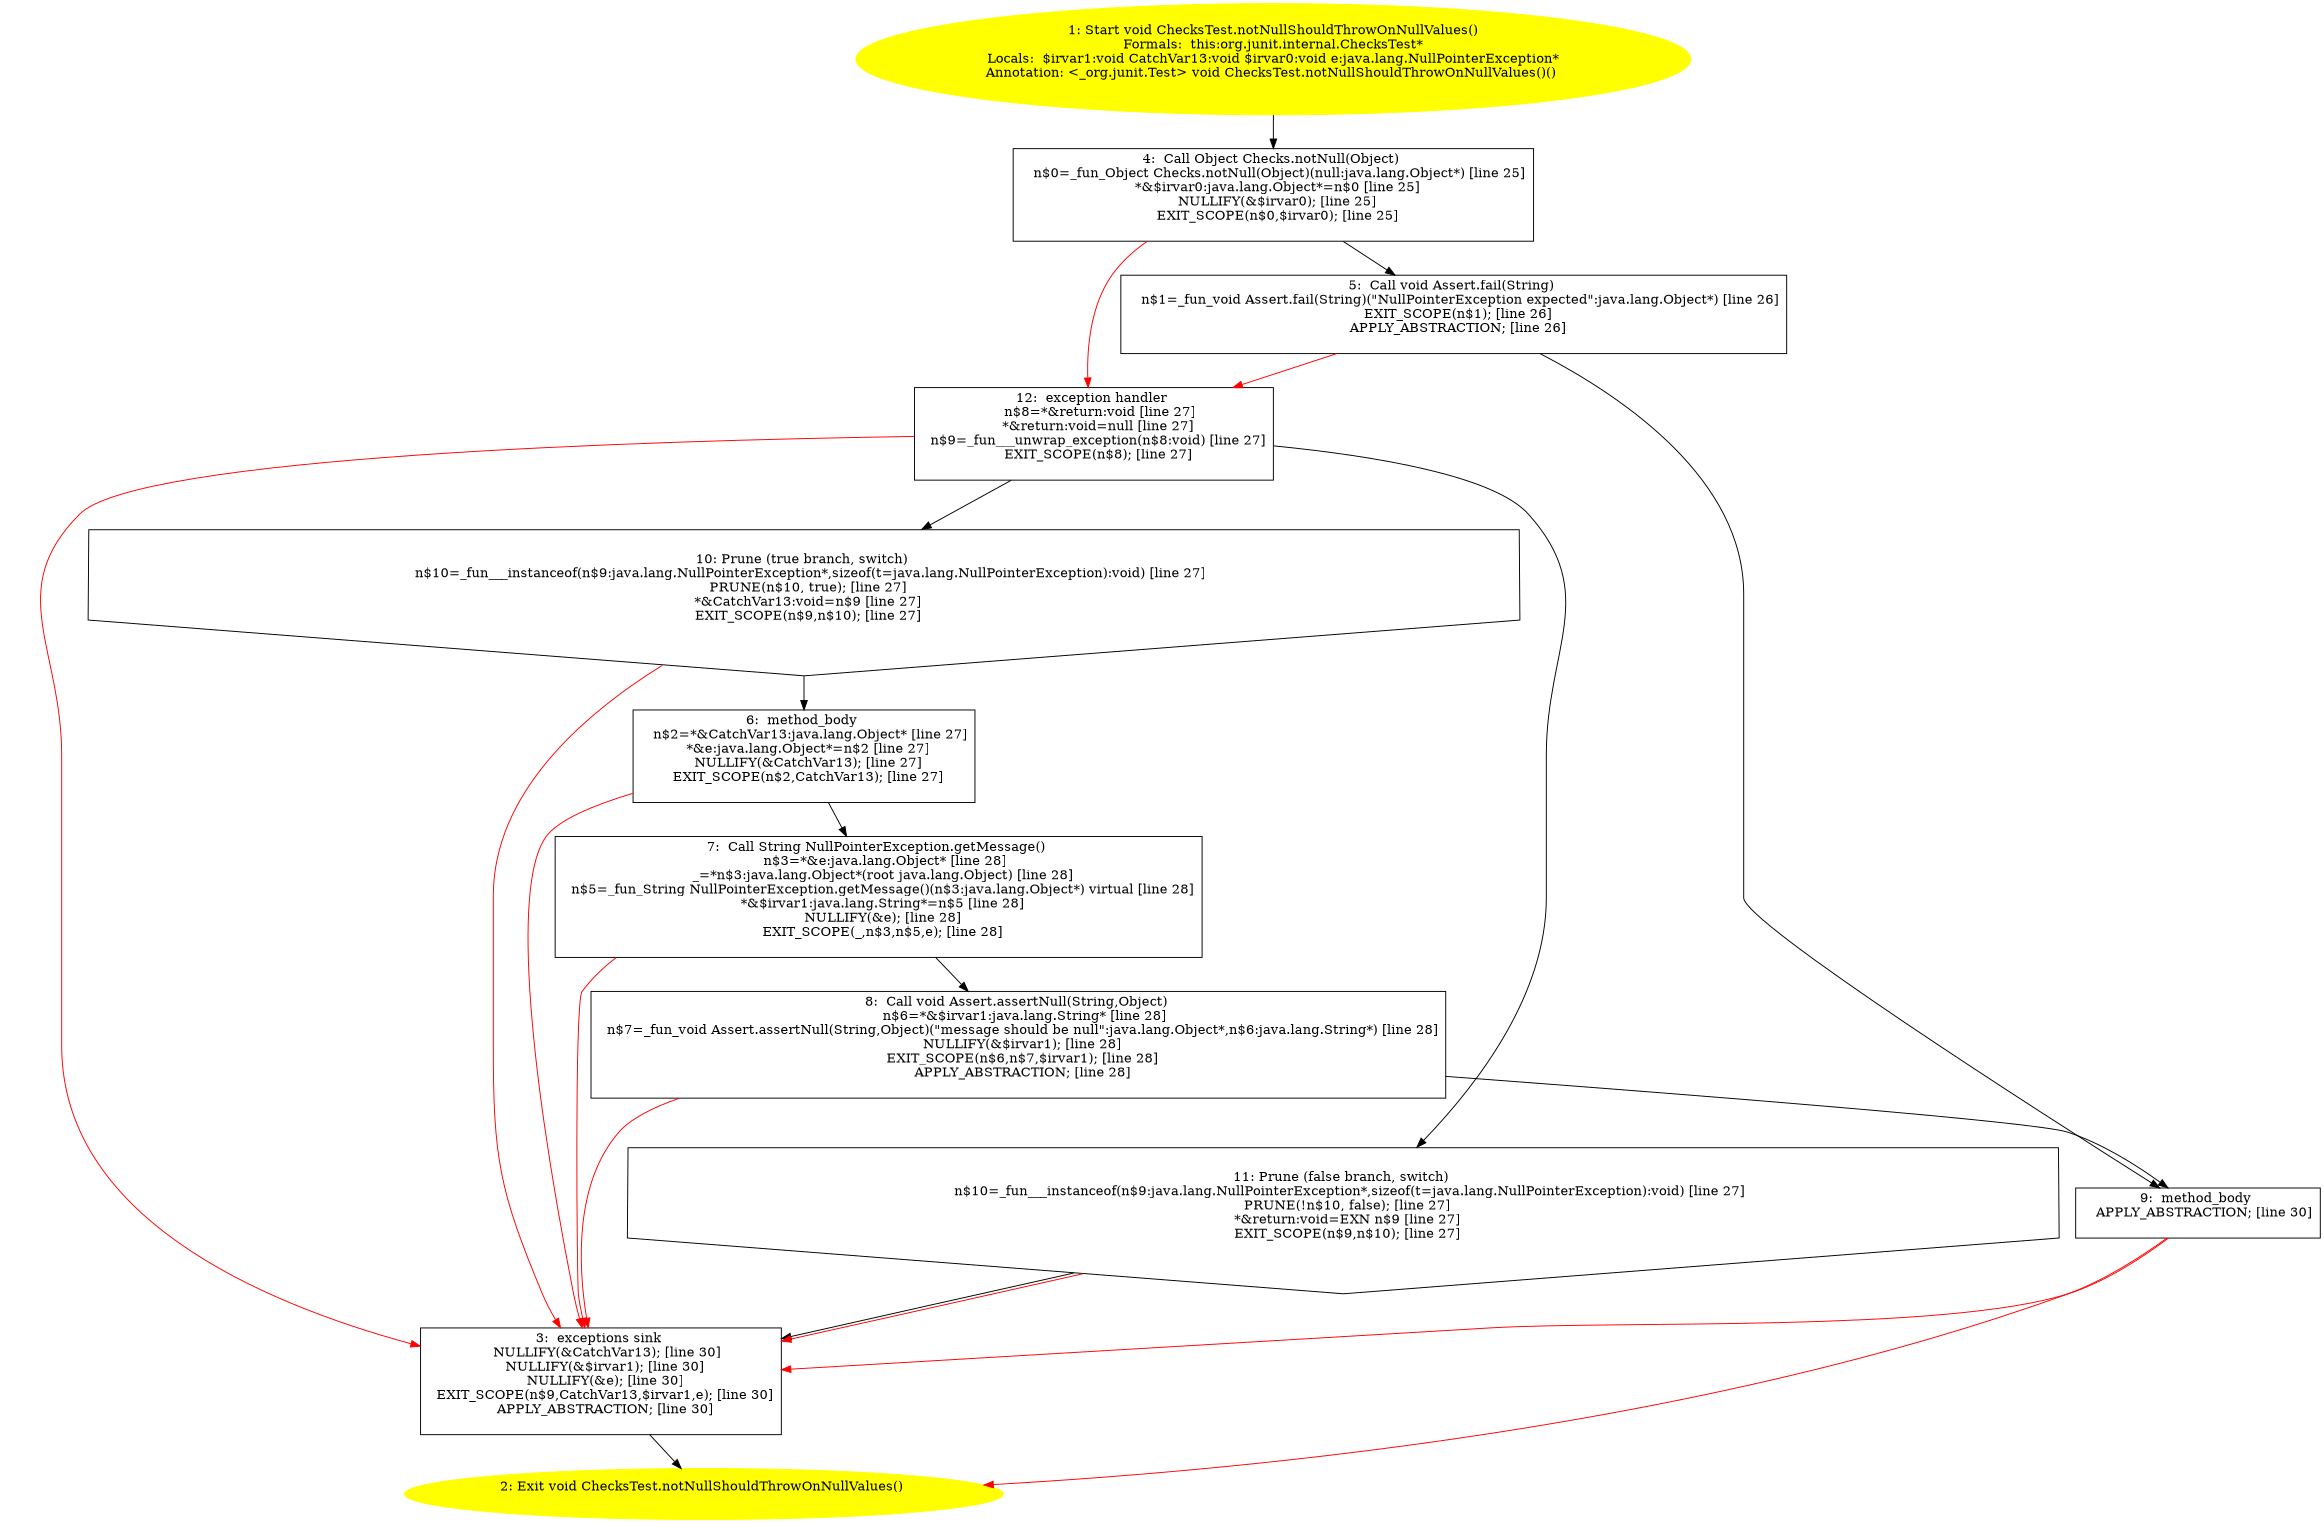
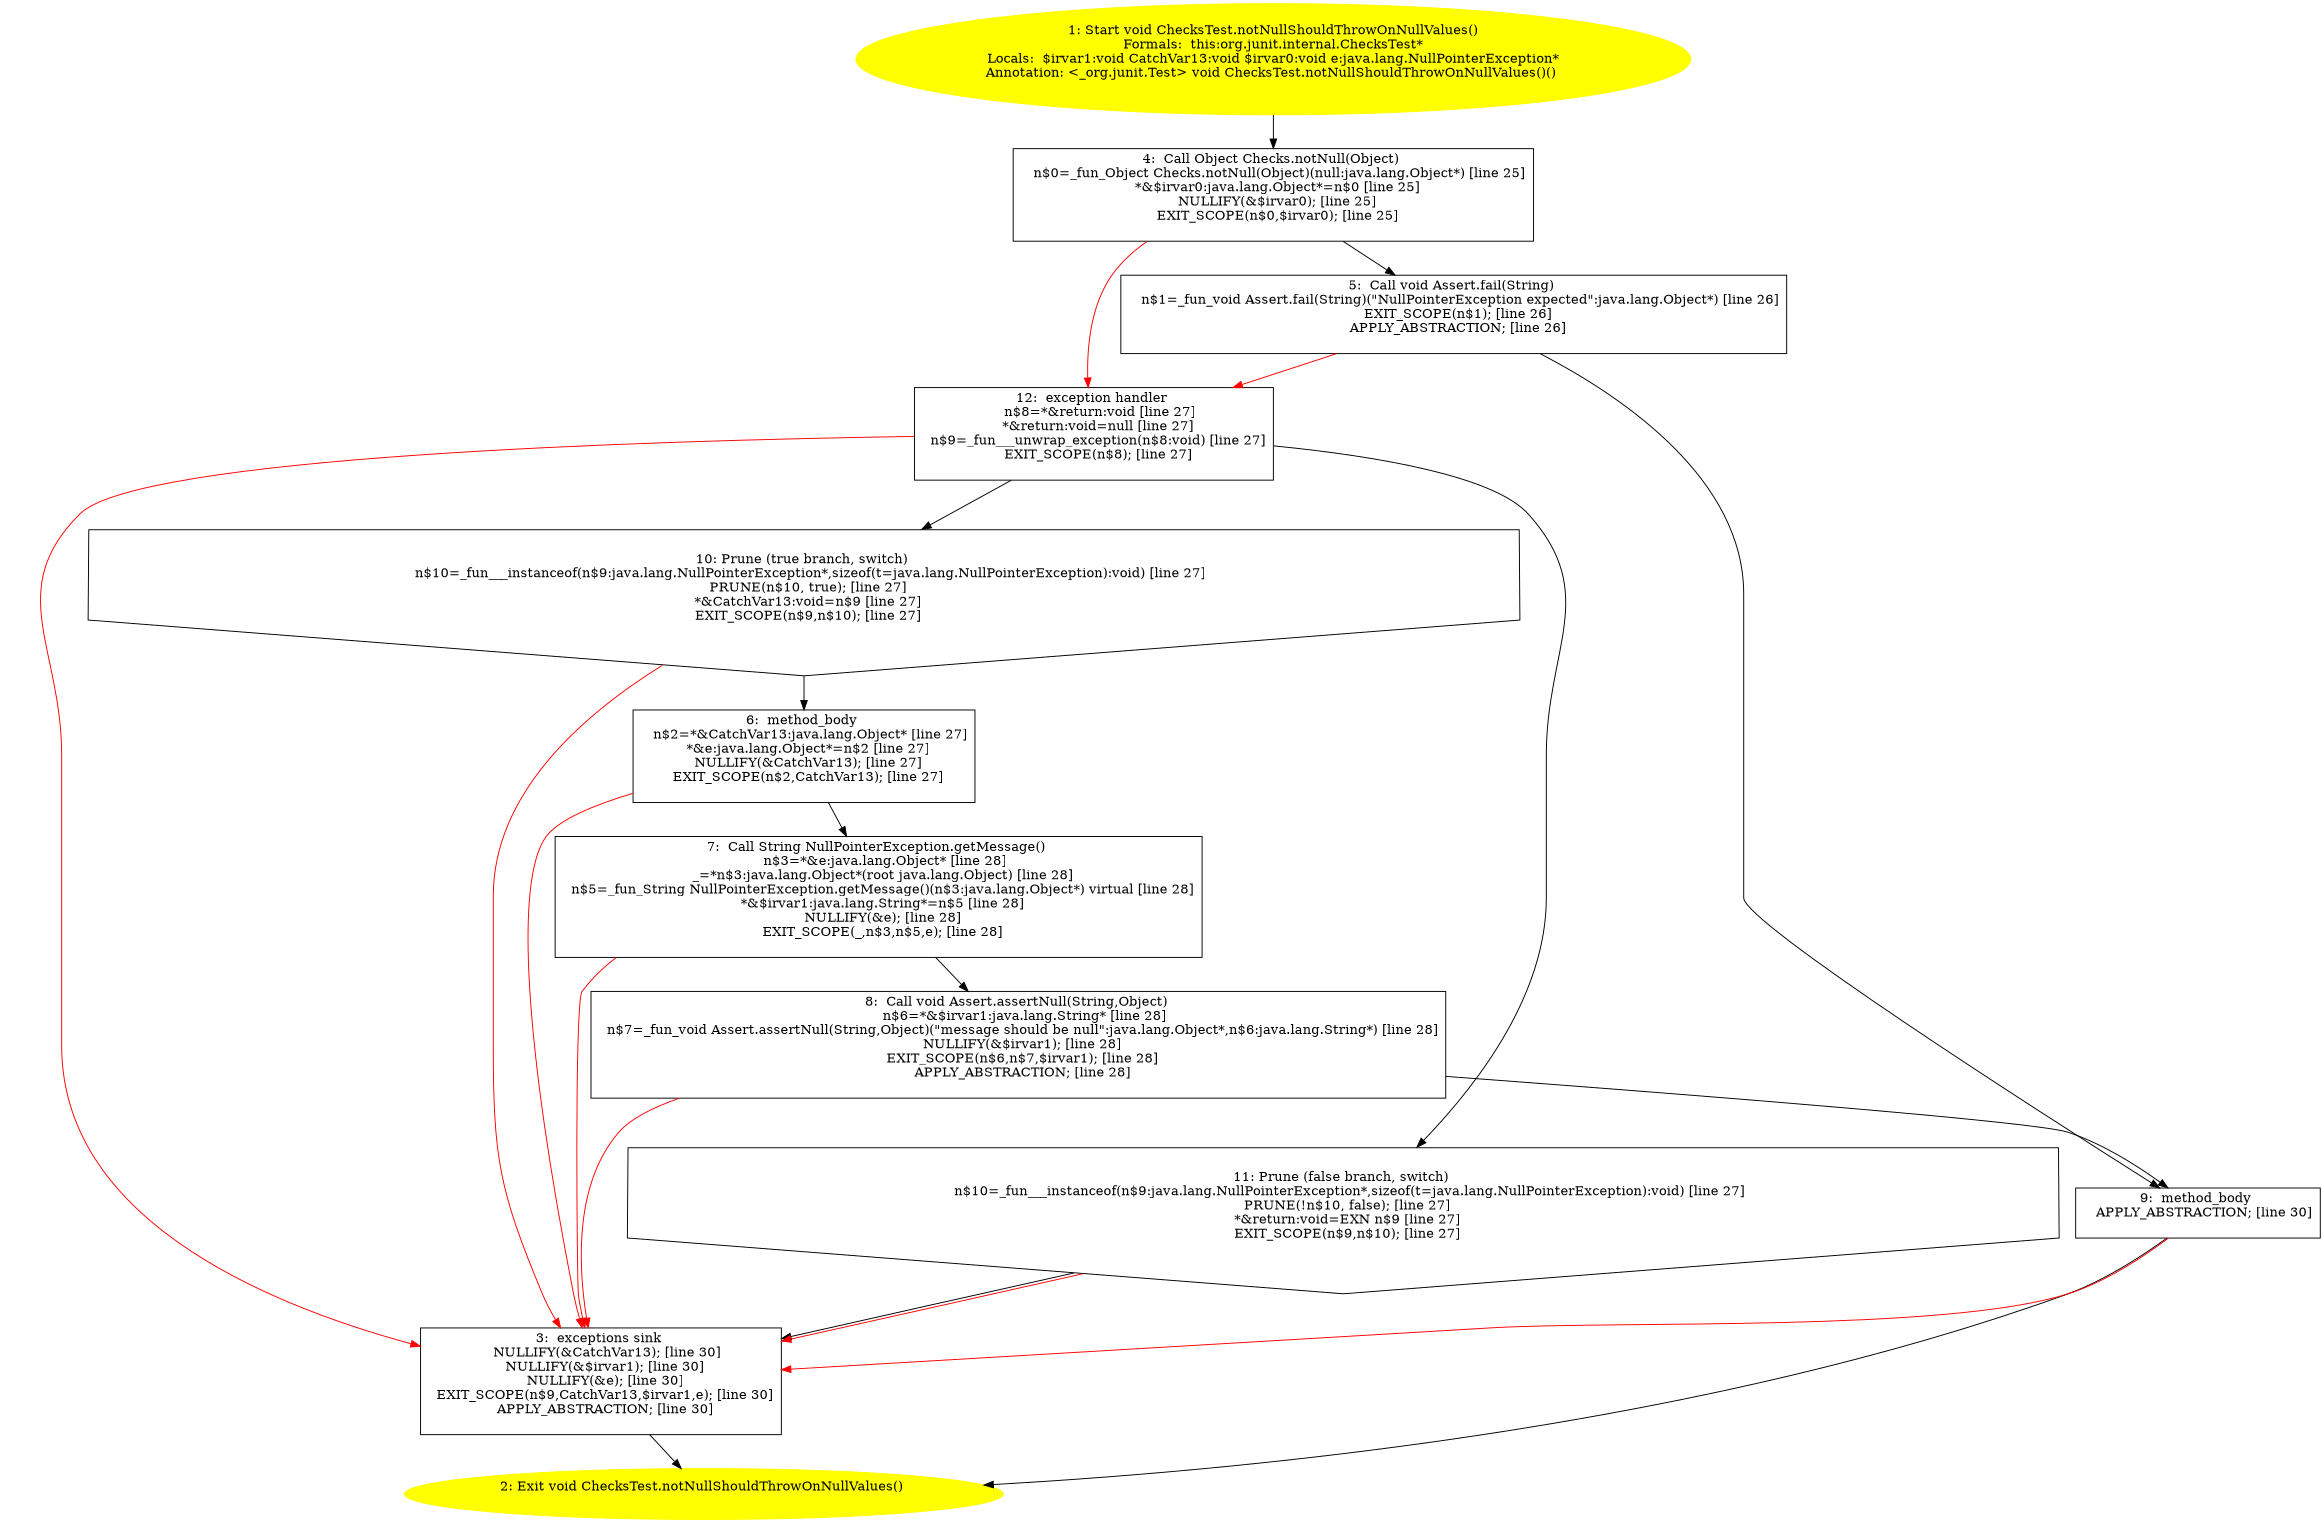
edge "9:  method_body APPLY_ABSTRACTION; [line 30]" -> "2: Exit void ChecksTest.notNullShouldThrowOnNullValues()": color red -> black
